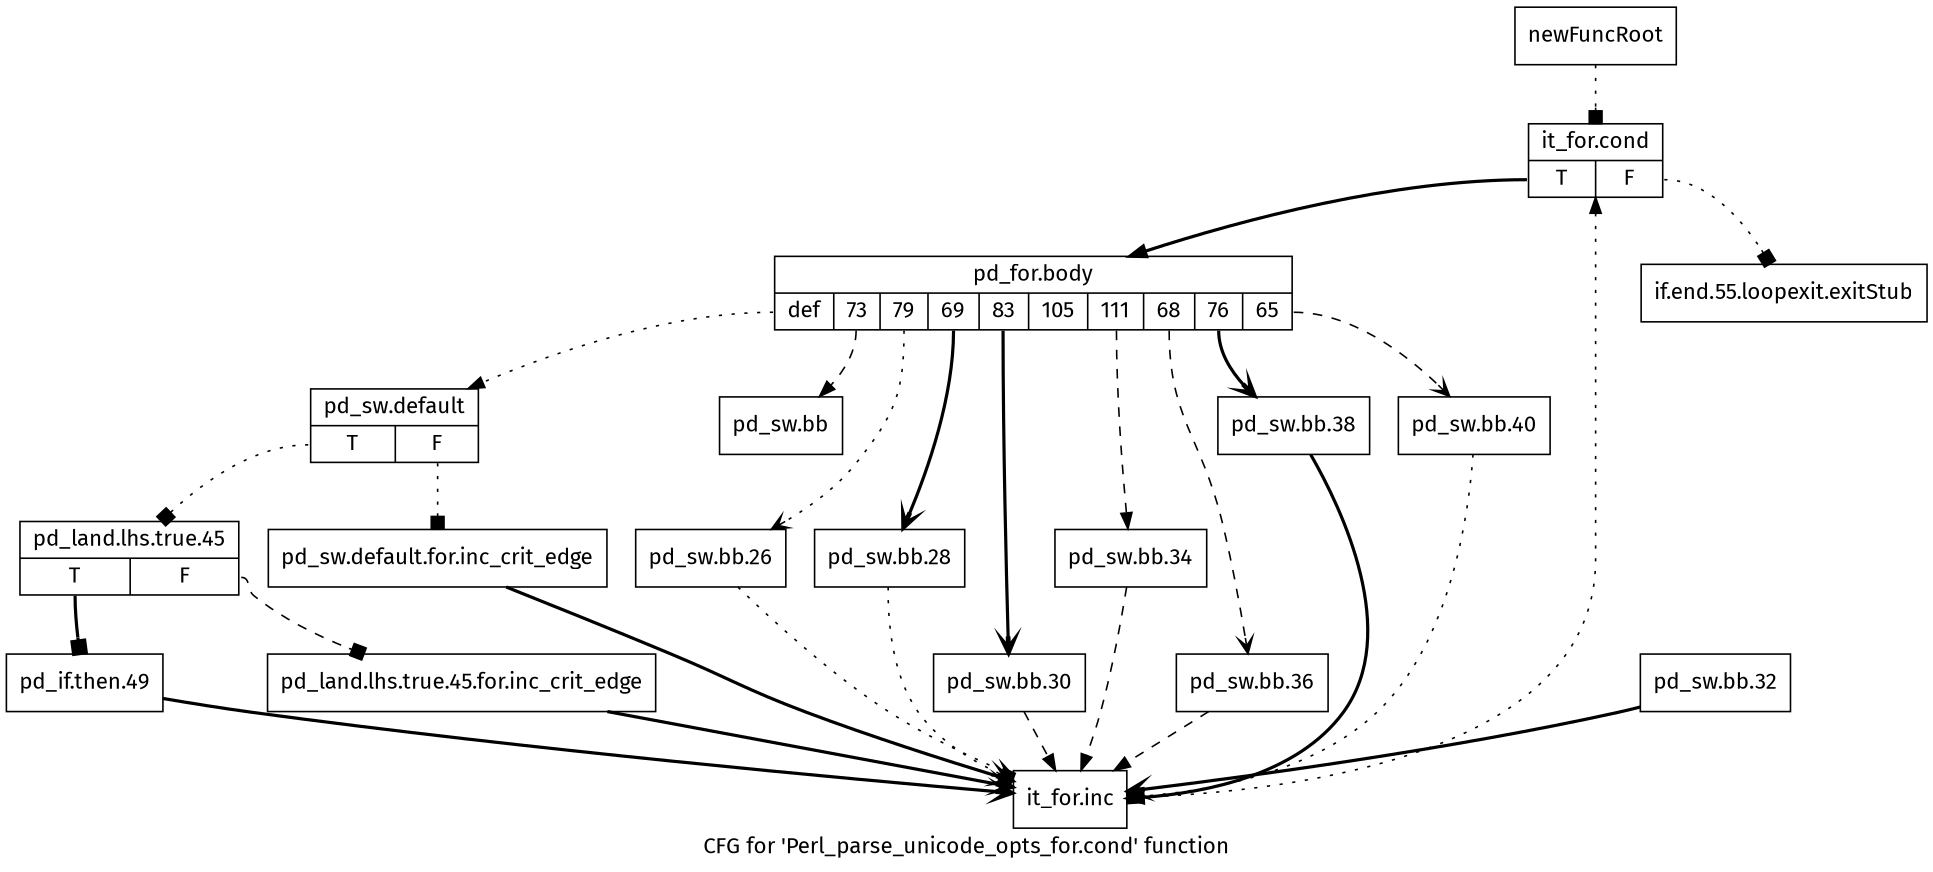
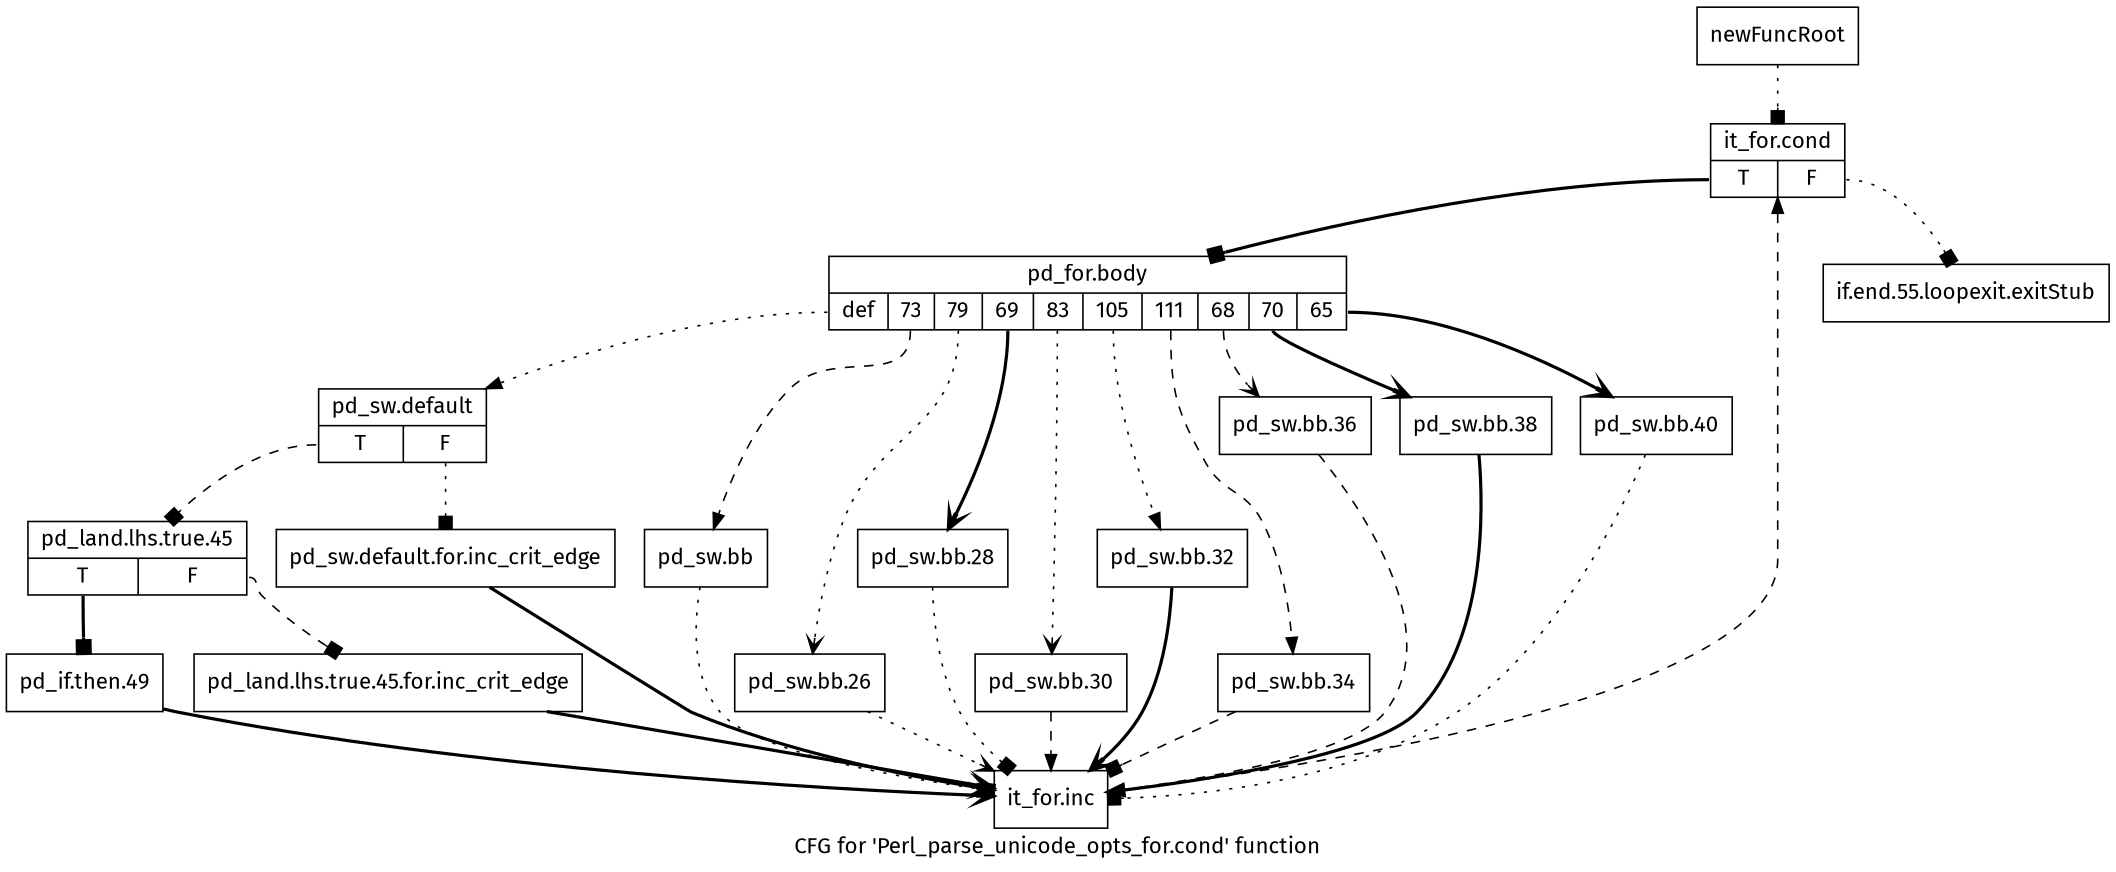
edge "it_for.cond" -> "pd_for.body": arrowhead normal -> box
node "pd_for.body": text "76" -> "70"
edge "pd_for.body" -> "pd_sw.bb.40": style dashed -> bold
edge "pd_for.body" -> "pd_sw.bb.32": added
edge "pd_sw.default" -> "pd_land.lhs.true.45": style dotted -> dashed
edge "pd_for.body" -> "pd_sw.bb.30": style bold -> dotted
edge "it_for.inc" -> "it_for.cond": style dotted -> dashed
edge "pd_sw.bb.34" -> "it_for.inc": arrowhead normal -> box
edge "pd_sw.bb" -> "it_for.inc": added
